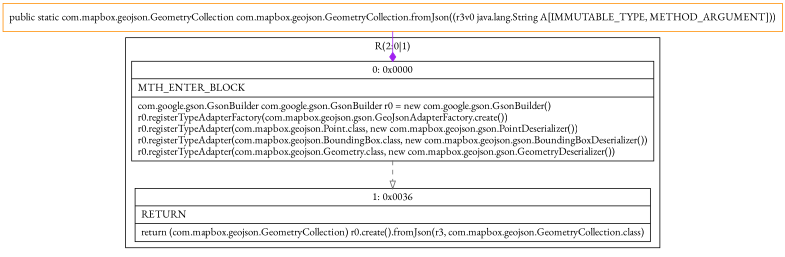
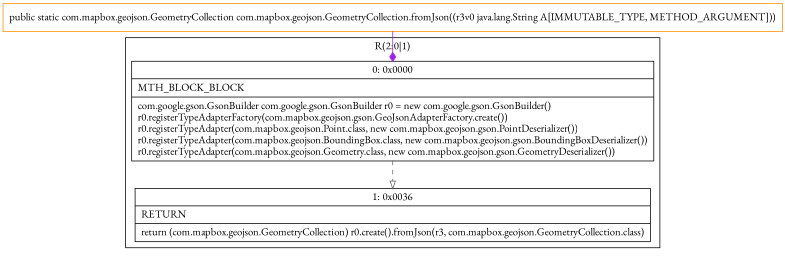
node "0: 0x0000": text "MTH_ENTER_BLOCK" -> "MTH_BLOCK_BLOCK"
